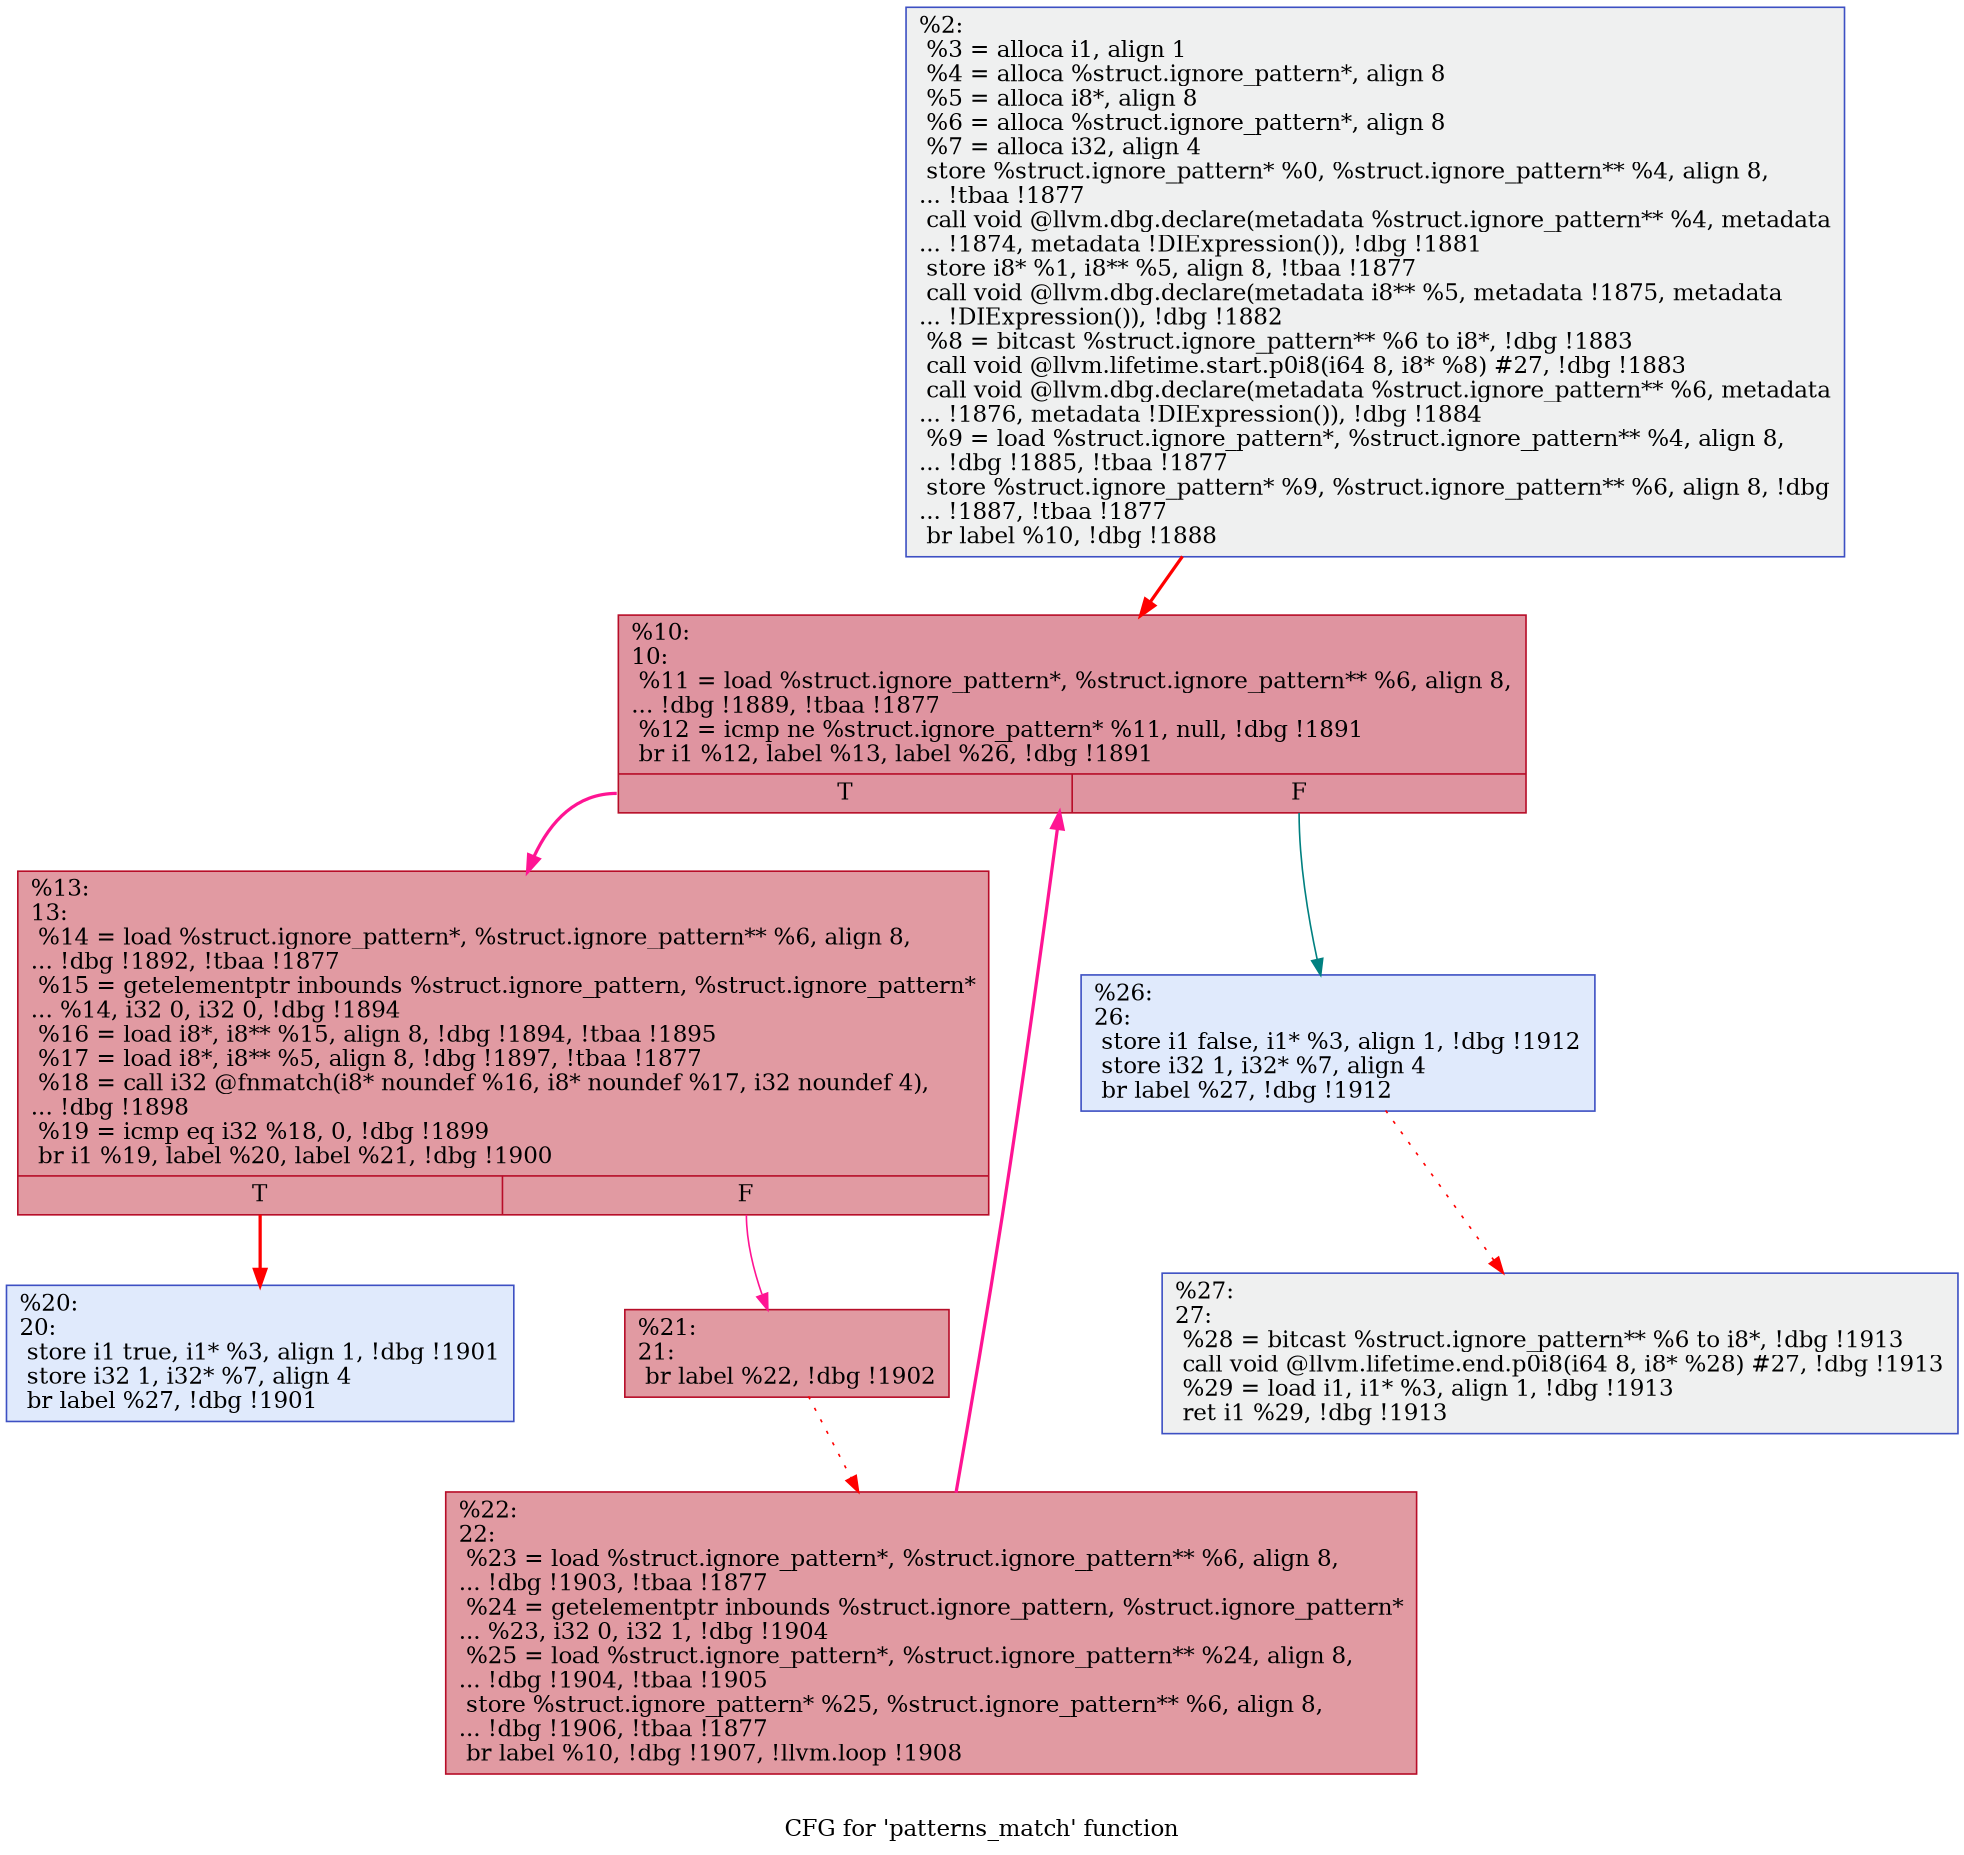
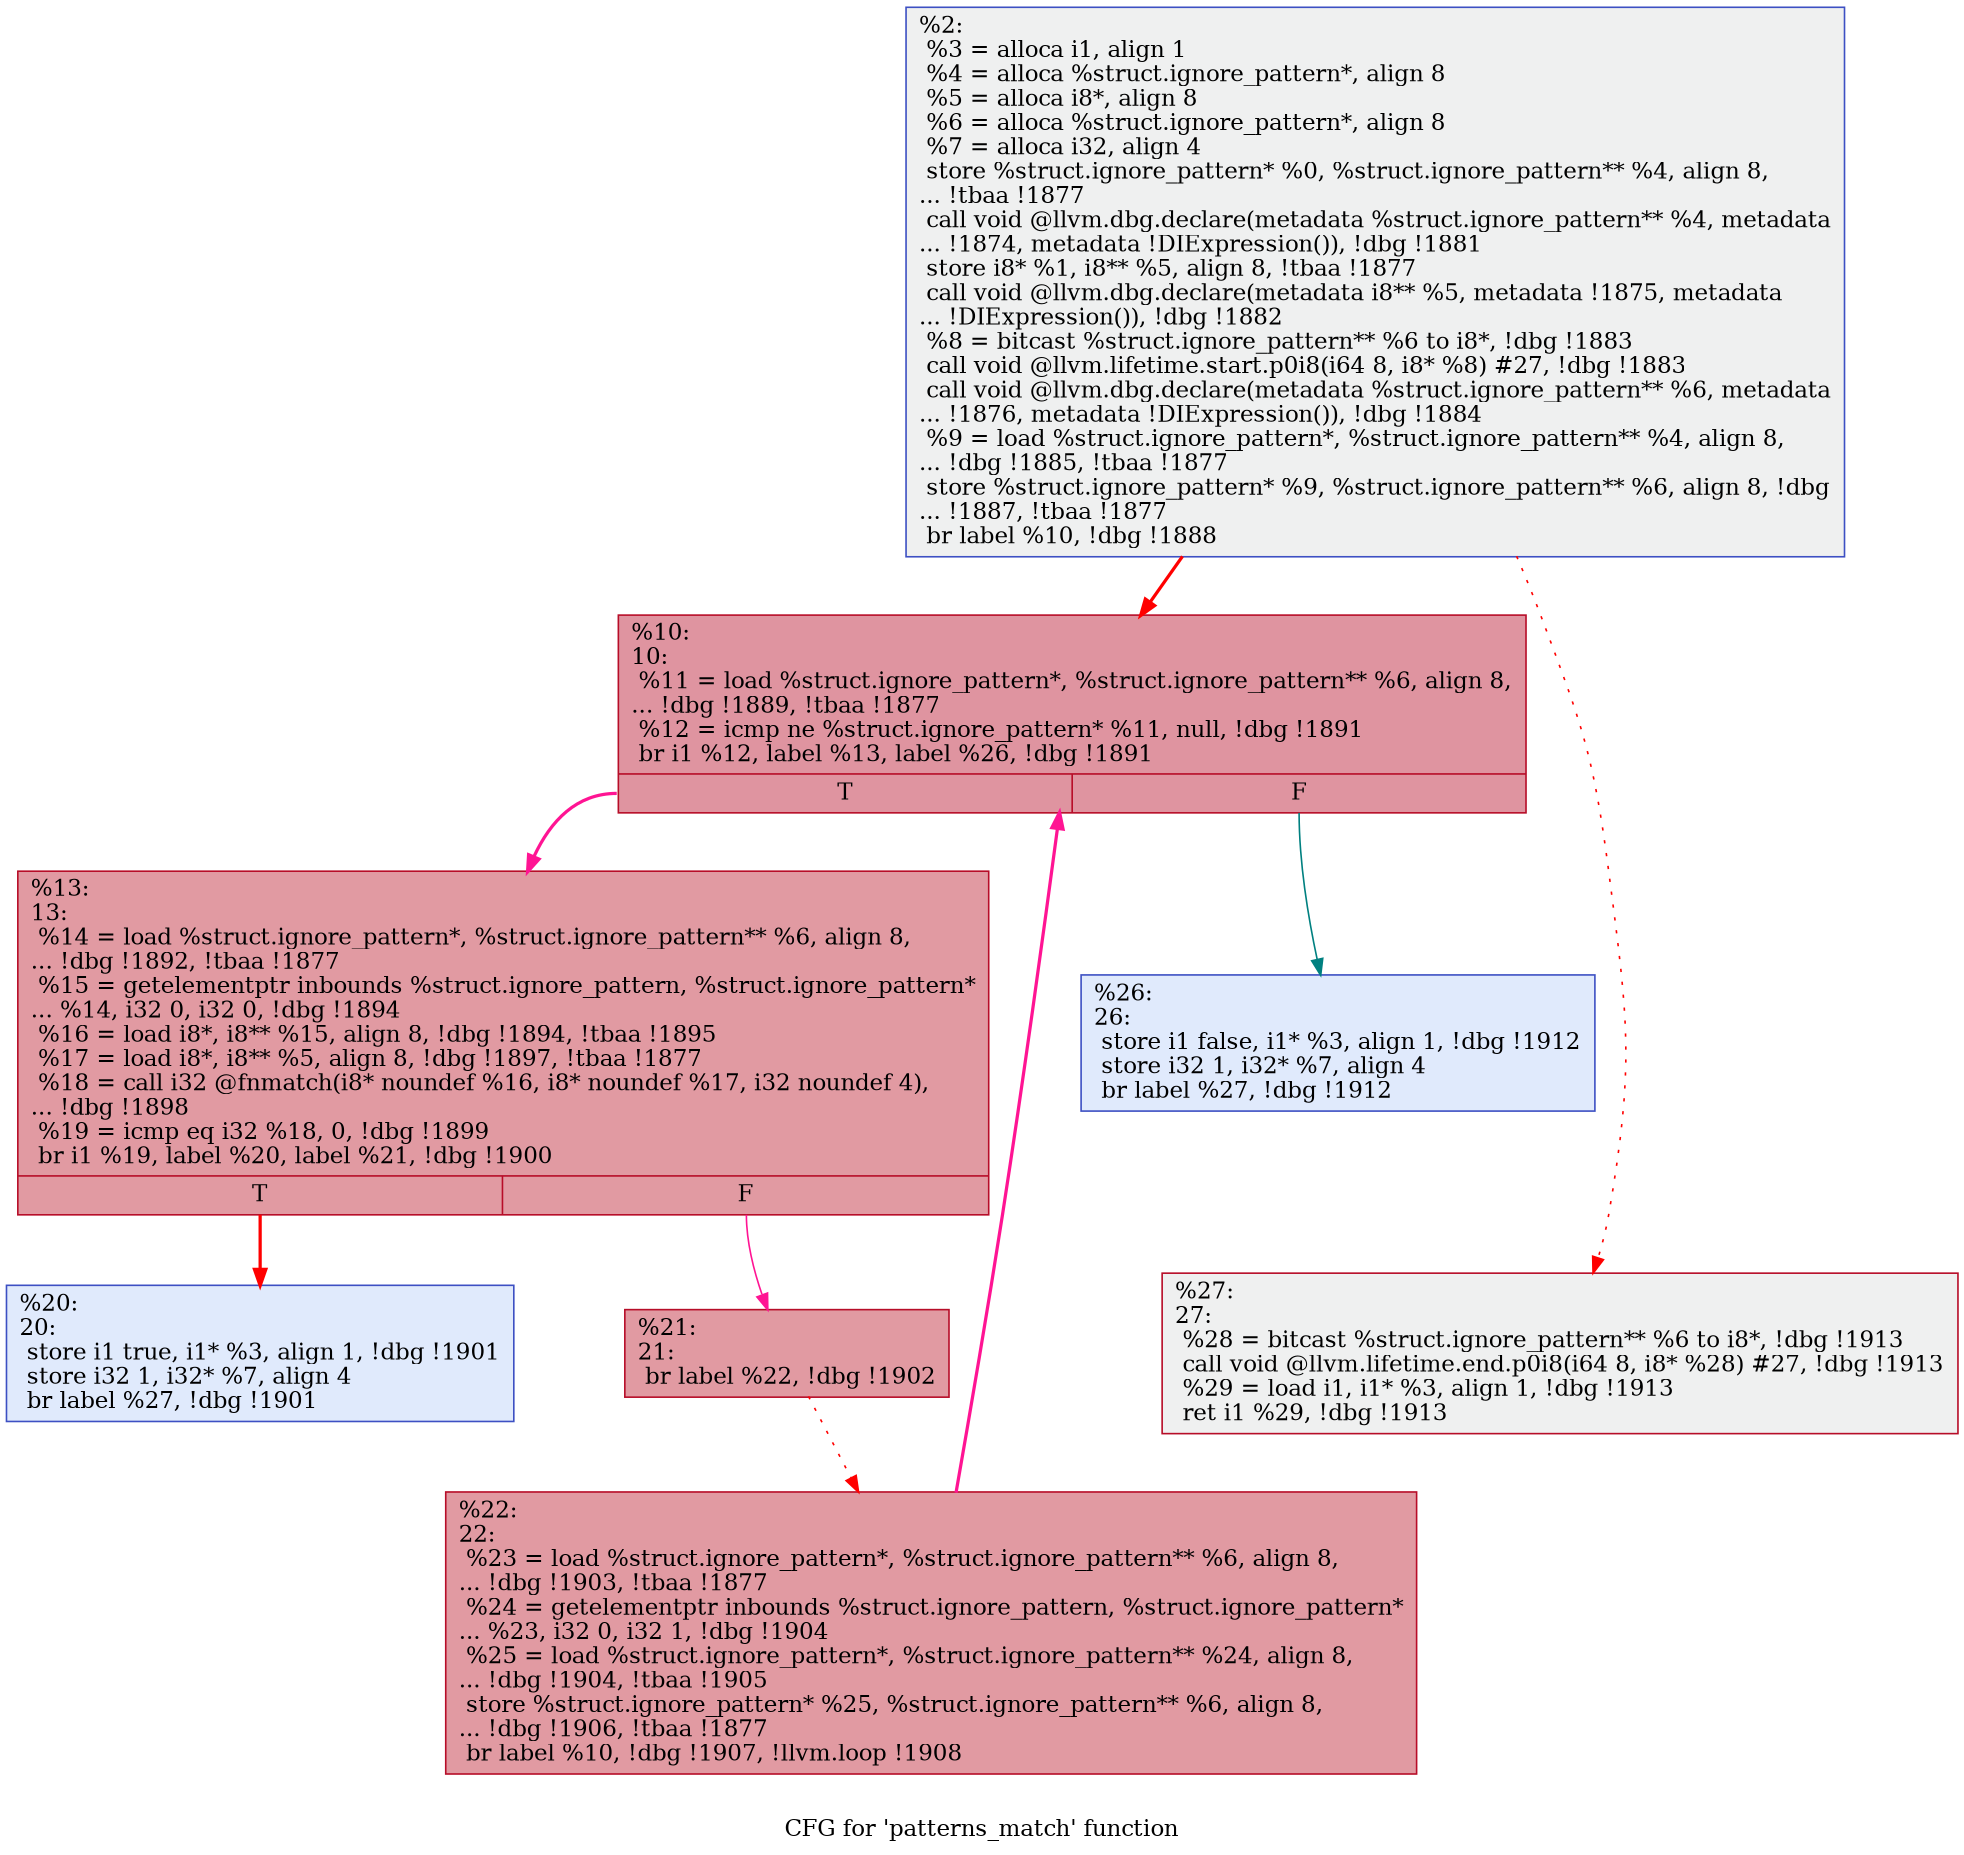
edge "%26:" -> "%27:": now "%2:" -> "%27:"
node "%27:": color #3d50c3ff -> #b70d28ff
